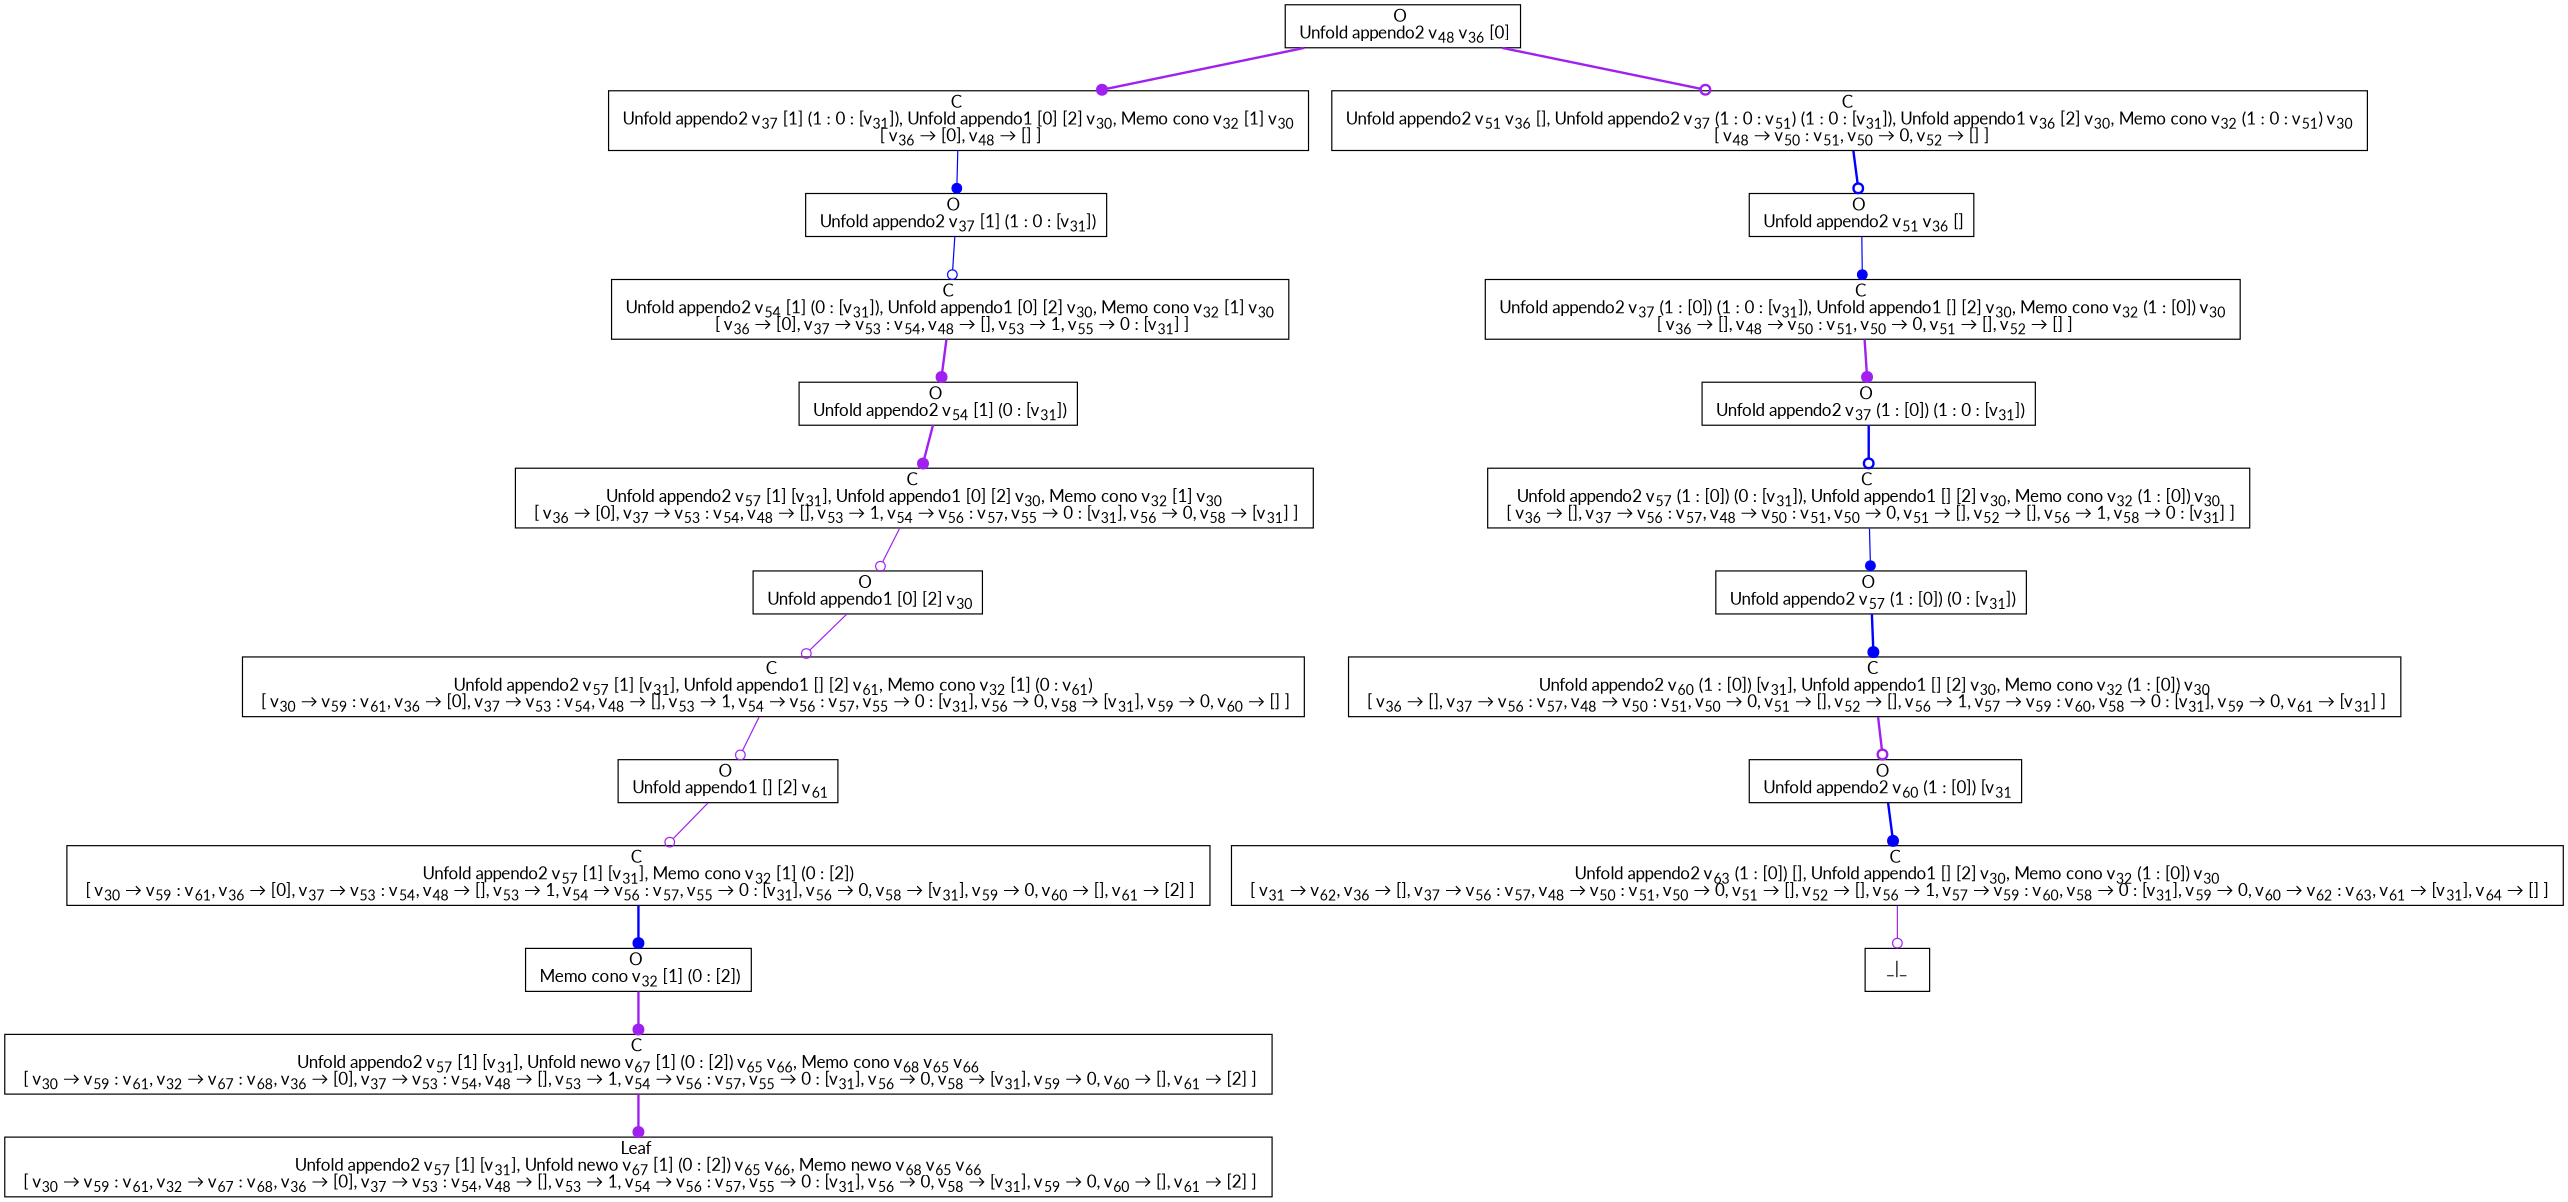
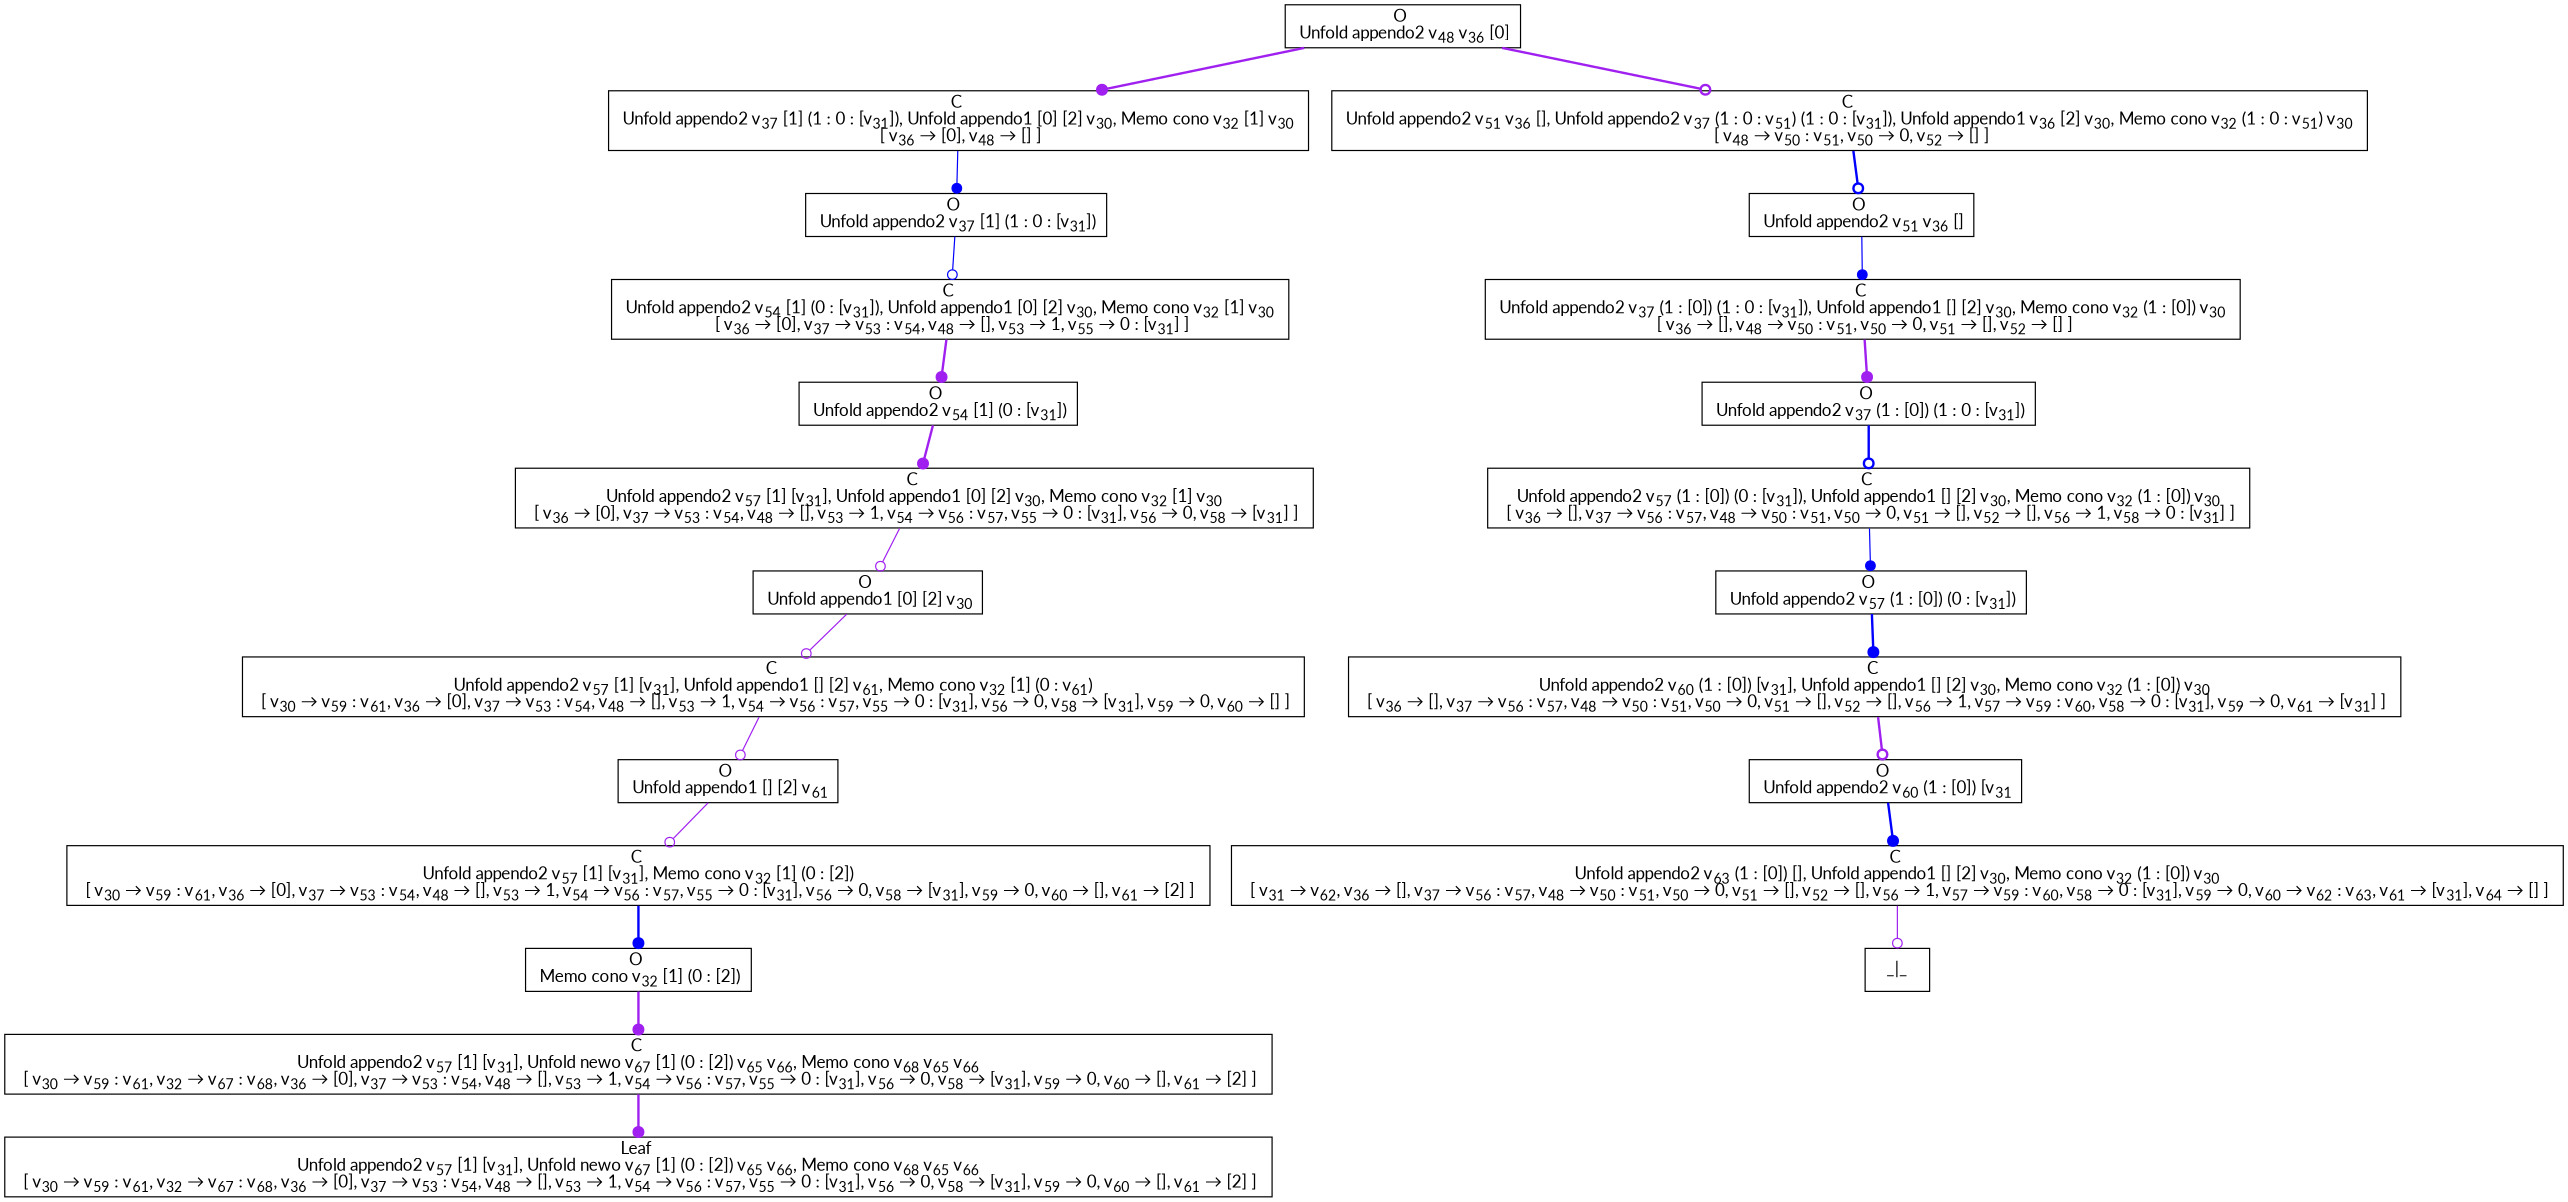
node "Leaf": text ", Memo newo v" -> ", Memo cono v"
